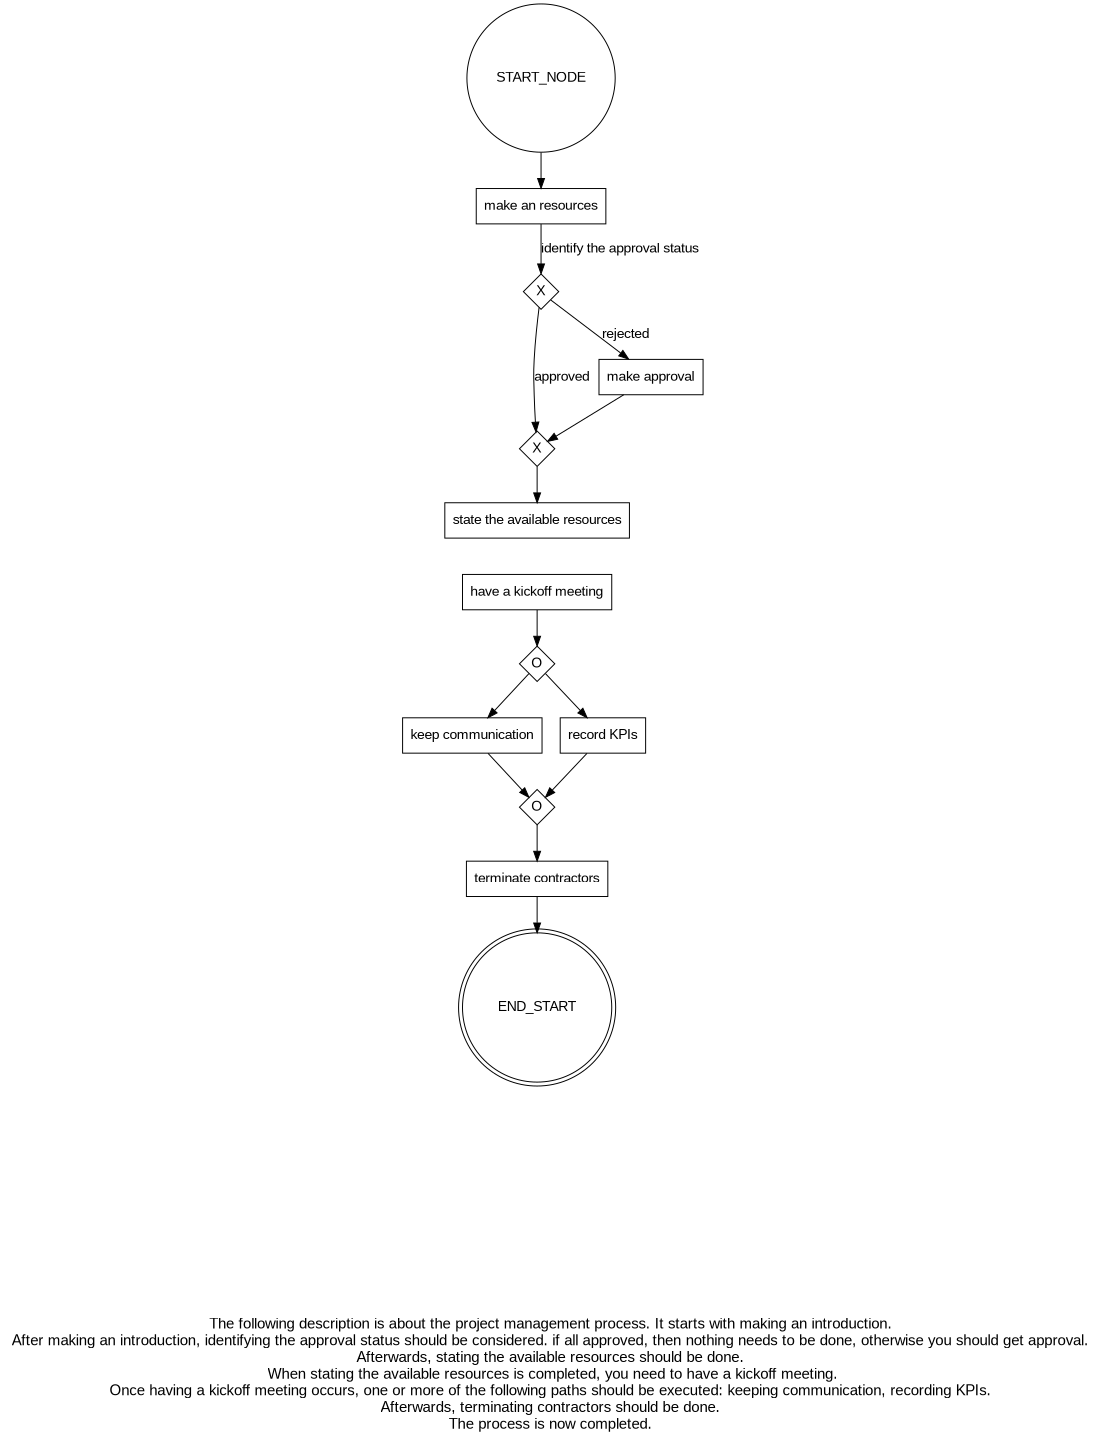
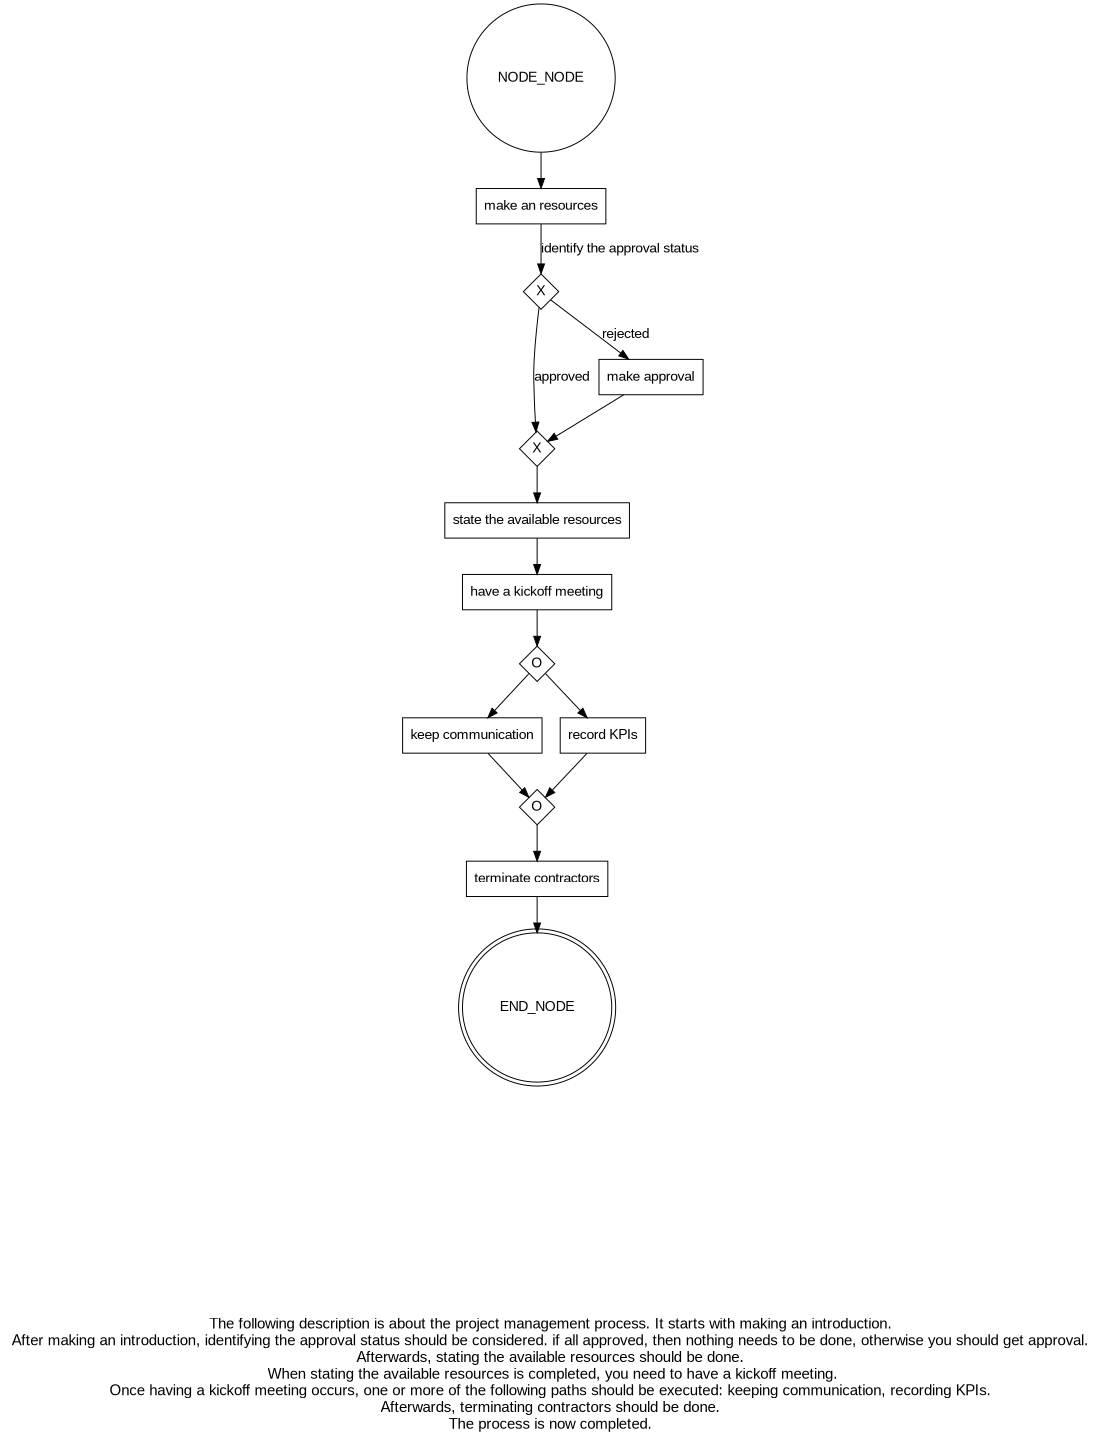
node "START_NODE": label "START_NODE" -> "NODE_NODE"
edge "state the available resources" -> "have a kickoff meeting": added
node "END_START": label "END_START" -> "END_NODE"
